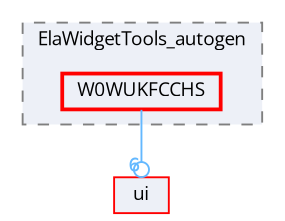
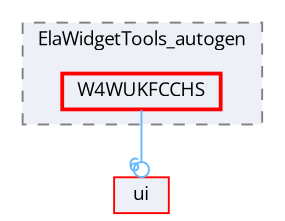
node "W0WUKFCCHS": label "W0WUKFCCHS" -> "W4WUKFCCHS"
